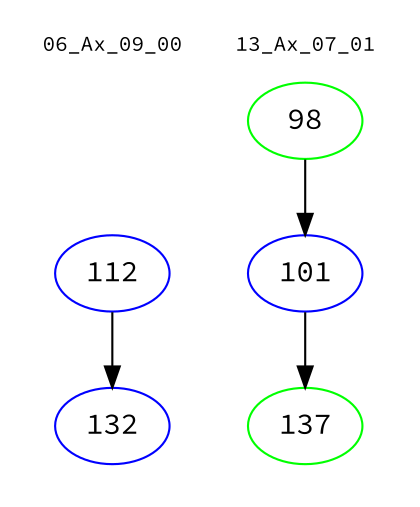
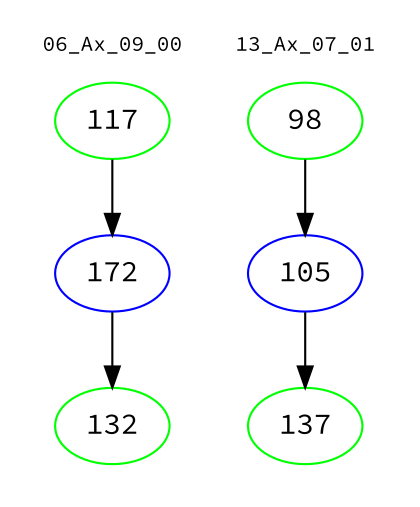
node "117": added
node "112": label "112" -> "172"
node "101": label "101" -> "105"
node "132": color blue -> green
